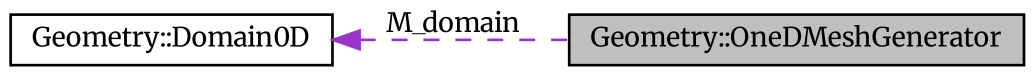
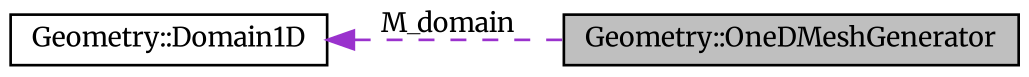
node "Geometry::Domain0D": label "Geometry::Domain0D" -> "Geometry::Domain1D"
